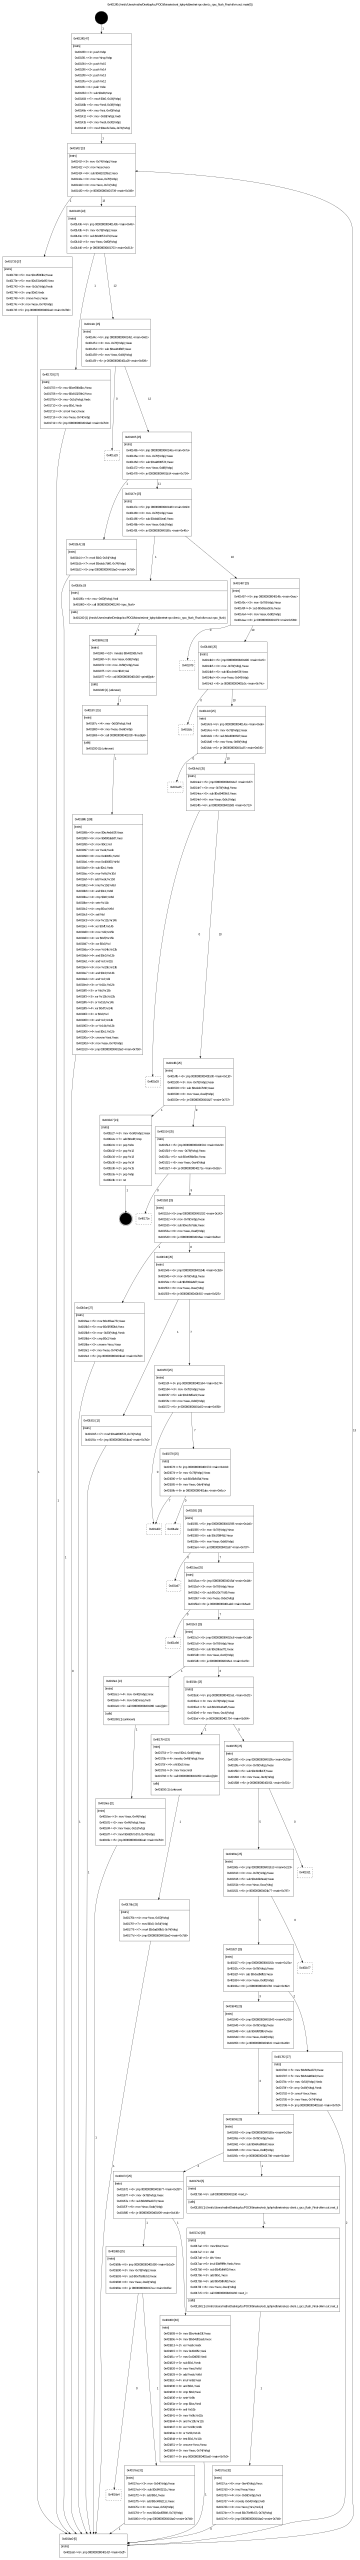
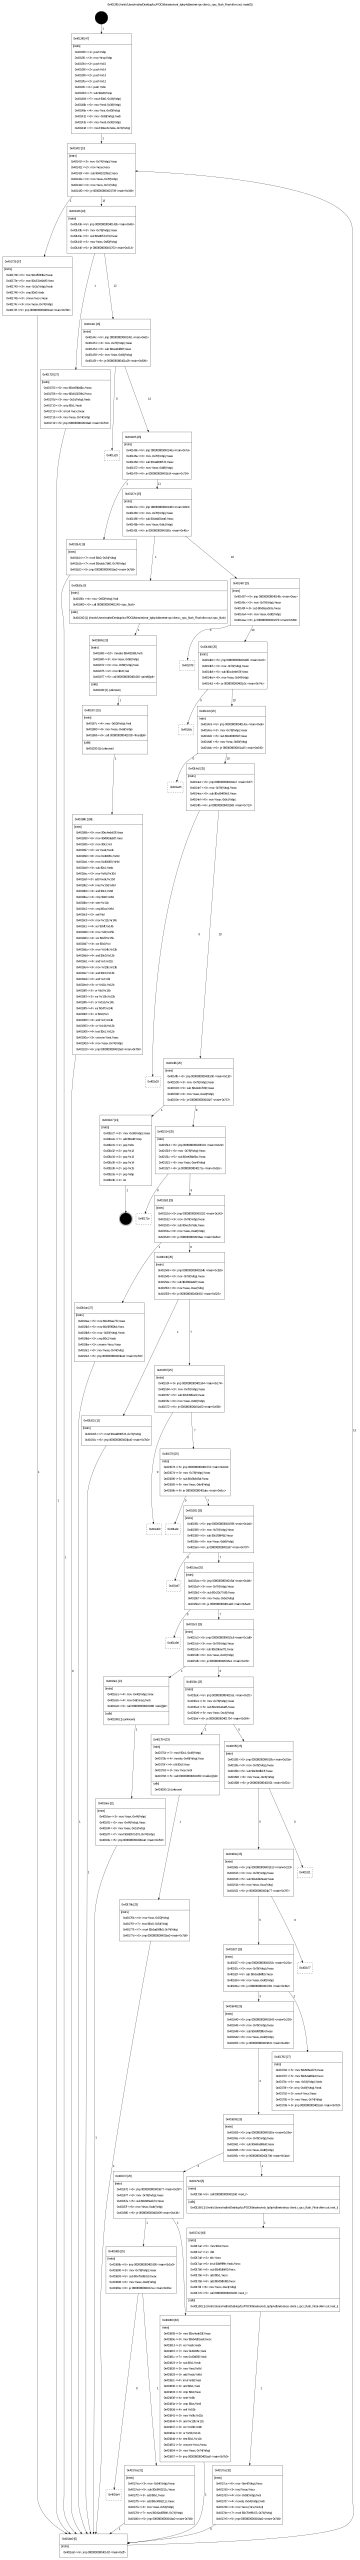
edge "0x401578 [25]" -> "0x401a50": now "0x401578 [25]" -> "0x401591 [25]"
edge "0x401782 [27]" -> "0x401ba0 [5]": removed, label "2"
